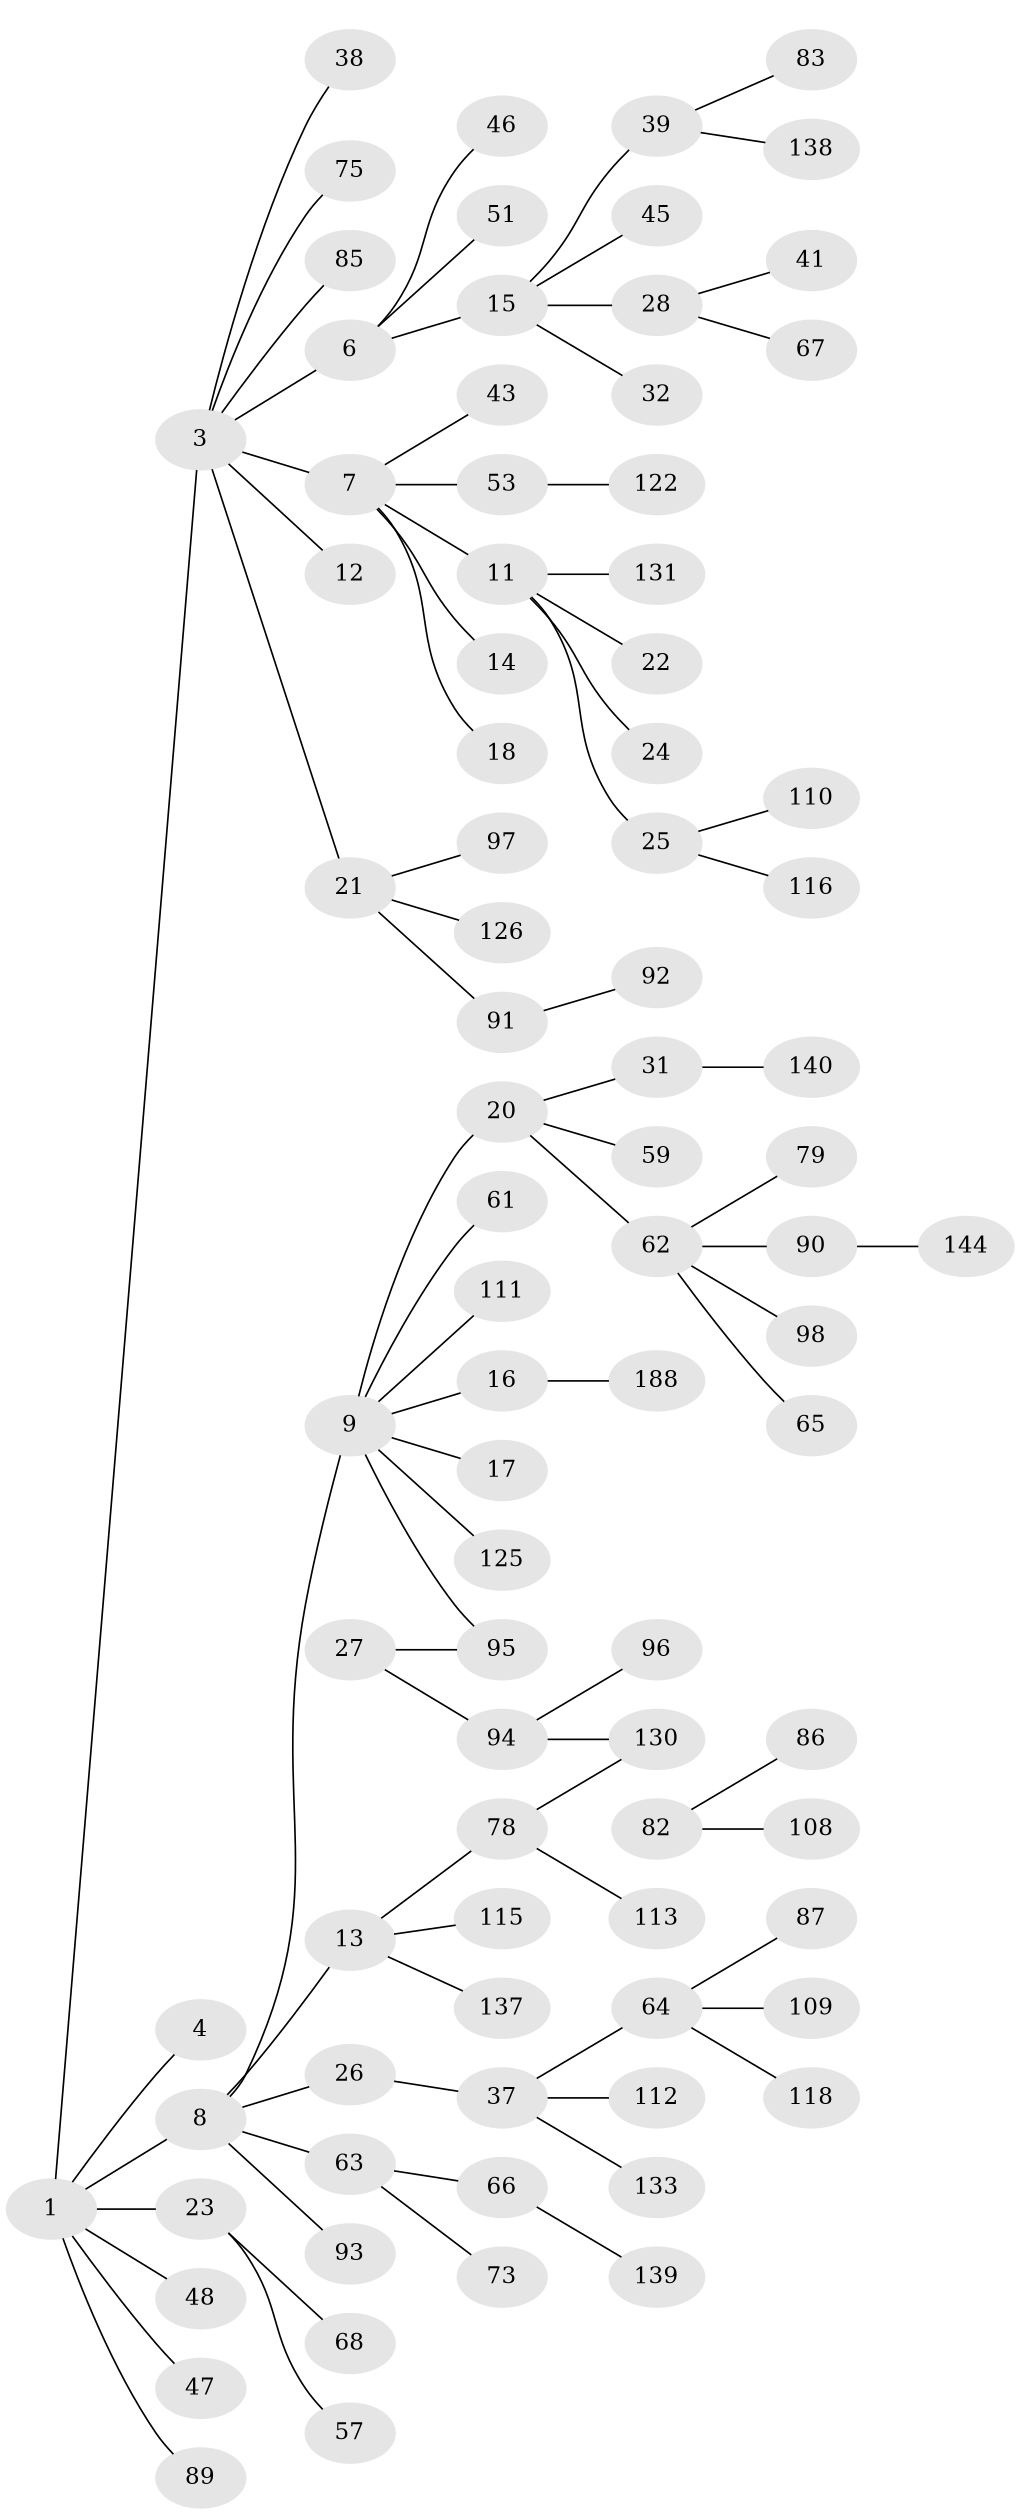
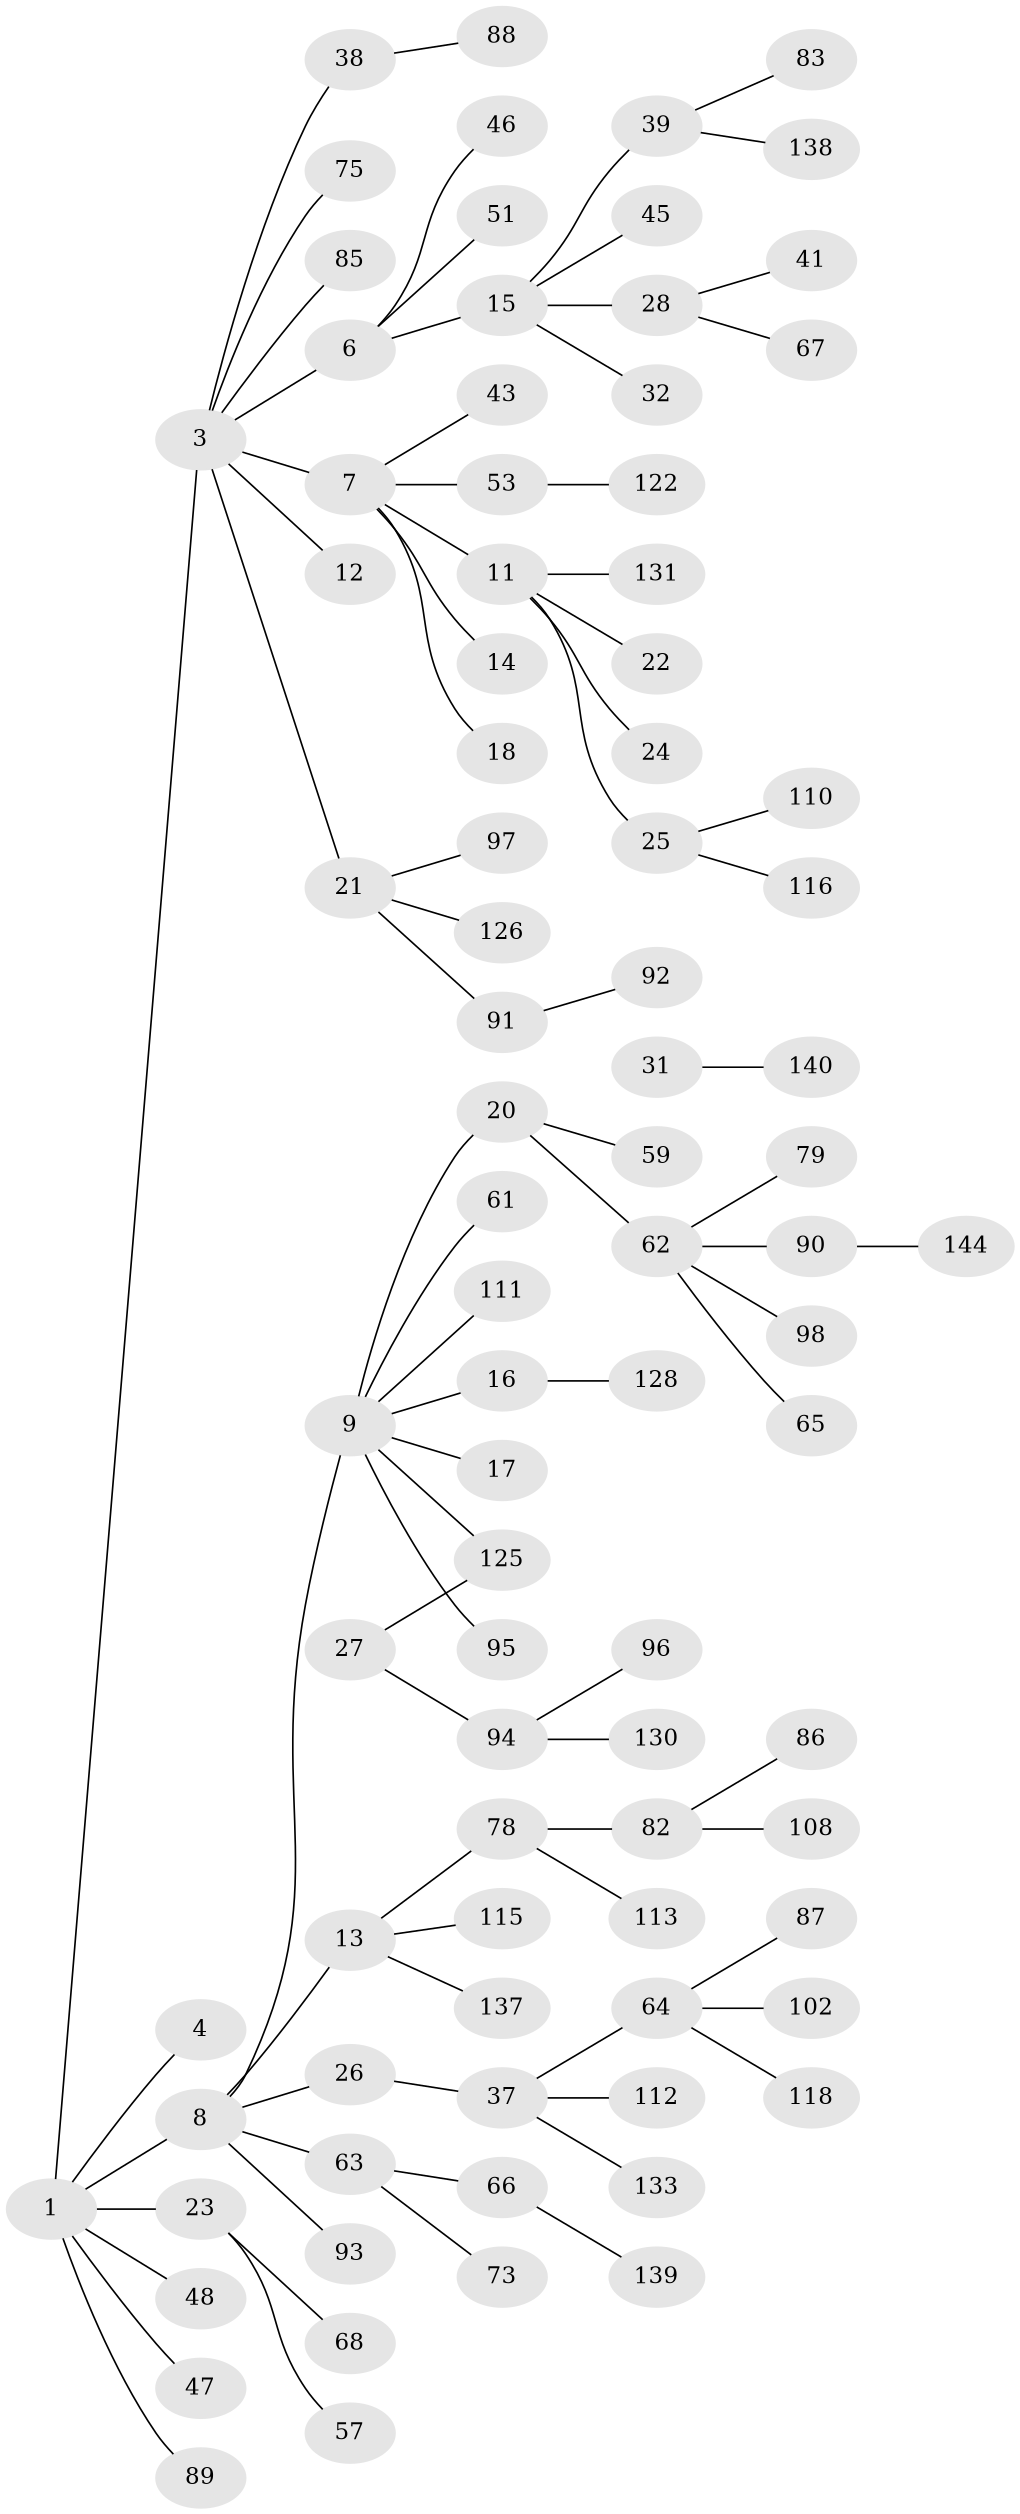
node "88": added
edge "31" -- "20": removed
node "188": label "188" -> "128"
edge "27" -- "95": now "27" -- "125"
edge "130" -- "78": now "82" -- "78"
node "109": label "109" -> "102"
